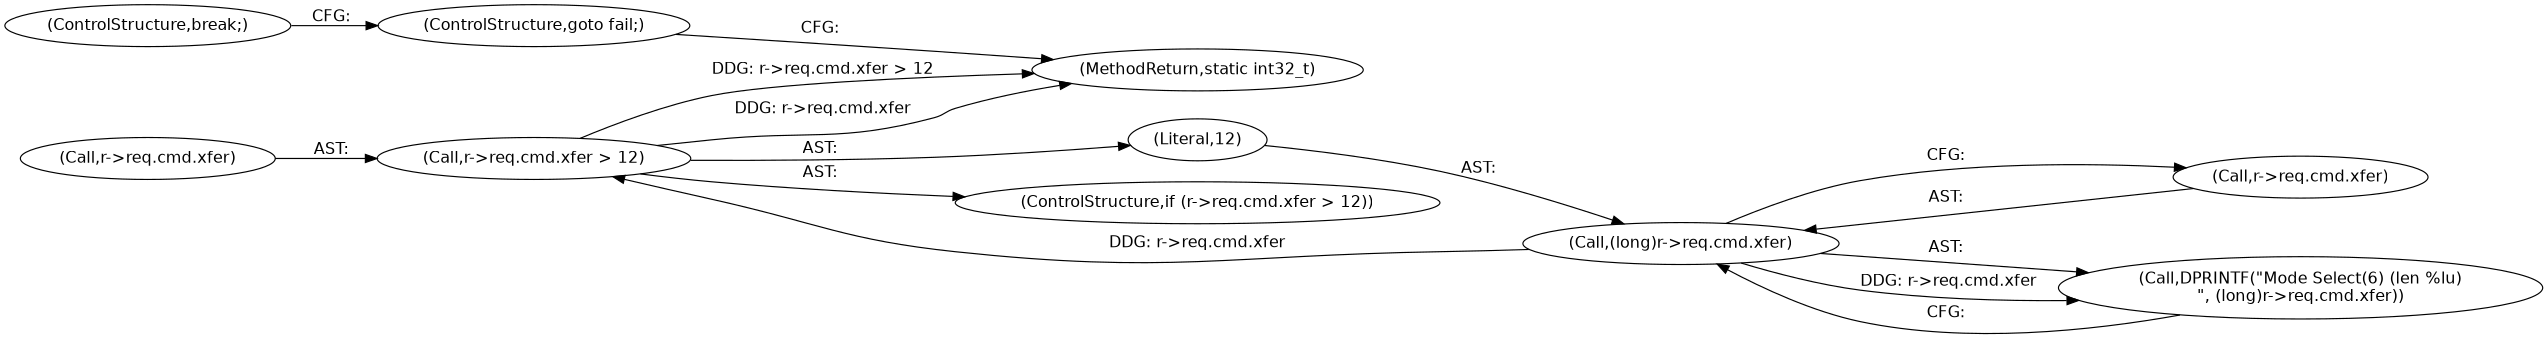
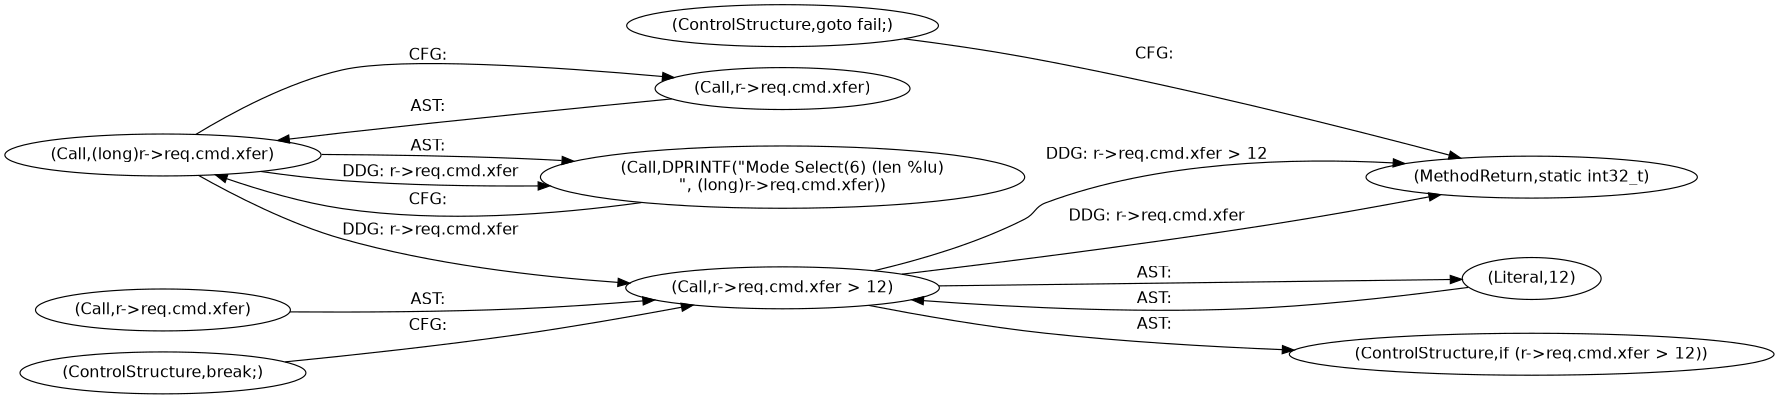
edge "(ControlStructure,break;)" -> "(ControlStructure,goto fail;)": now "(ControlStructure,break;)" -> "(Call,r->req.cmd.xfer > 12)"
edge "(Literal,12)" -> "(Call,(long)r->req.cmd.xfer)": now "(Literal,12)" -> "(Call,r->req.cmd.xfer > 12)"
